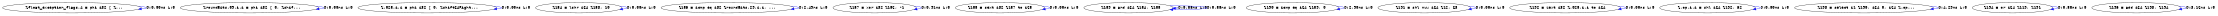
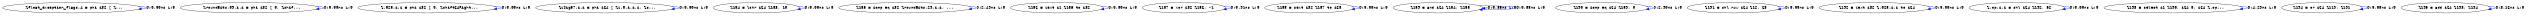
node "%zSig57.i.i = phi i64 [ %z.0.i.i.i, %s...": added
node "%186 = zext i1 %185 to i32": added
